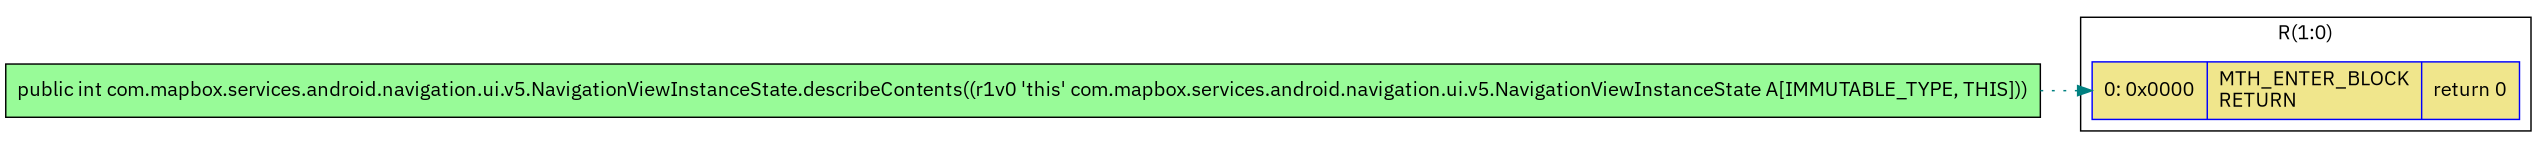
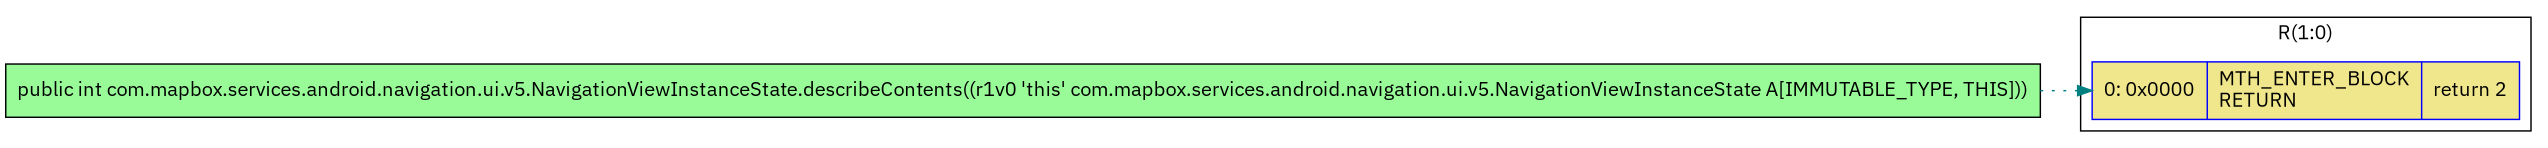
node "0: 0x0000": text "return 0" -> "return 2"
